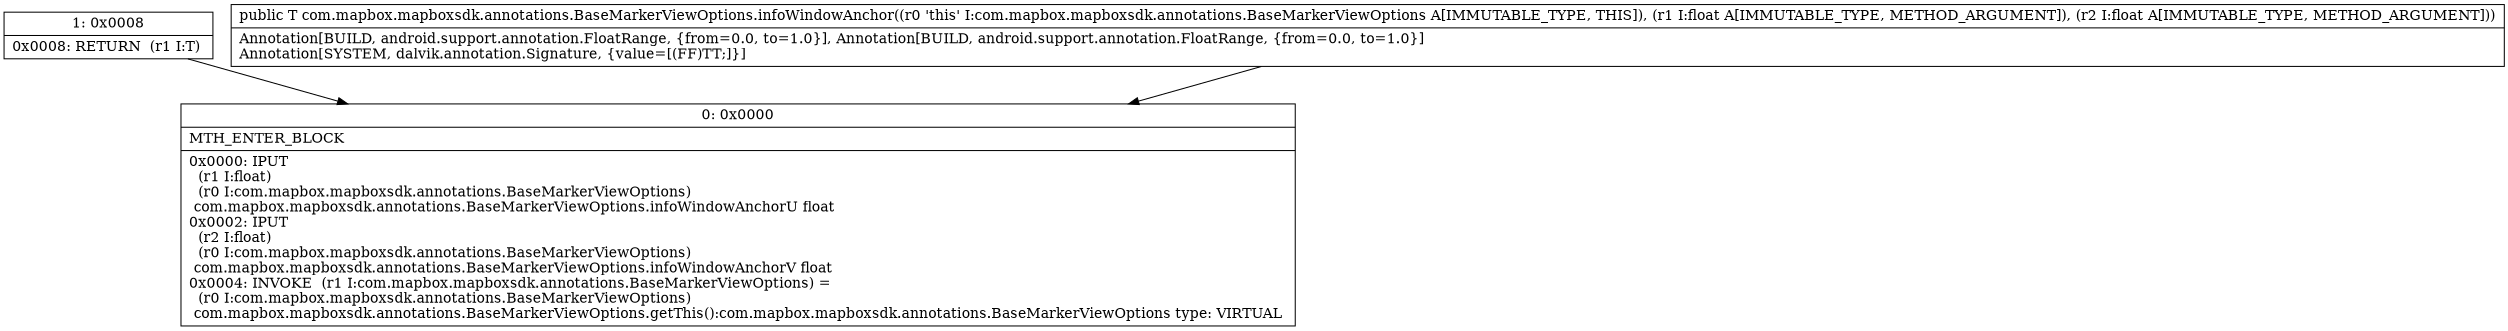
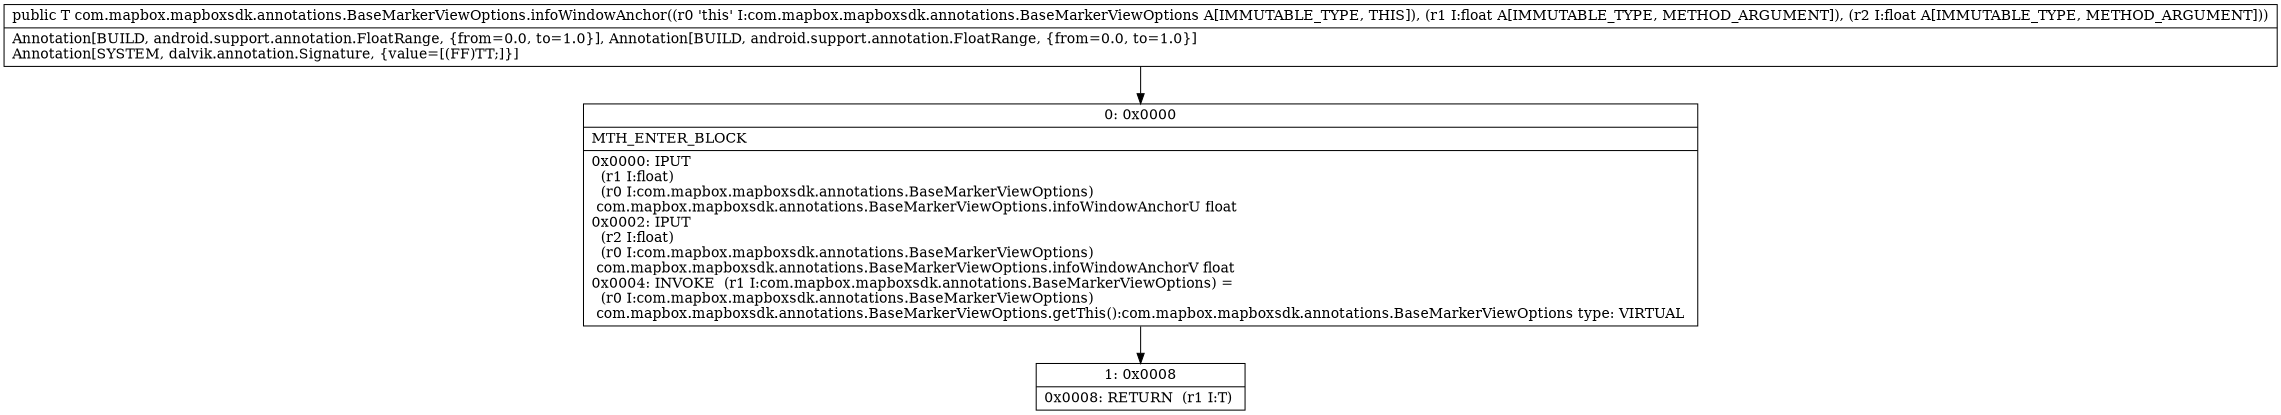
edge "1: 0x0008" -> "0: 0x0000": reversed
